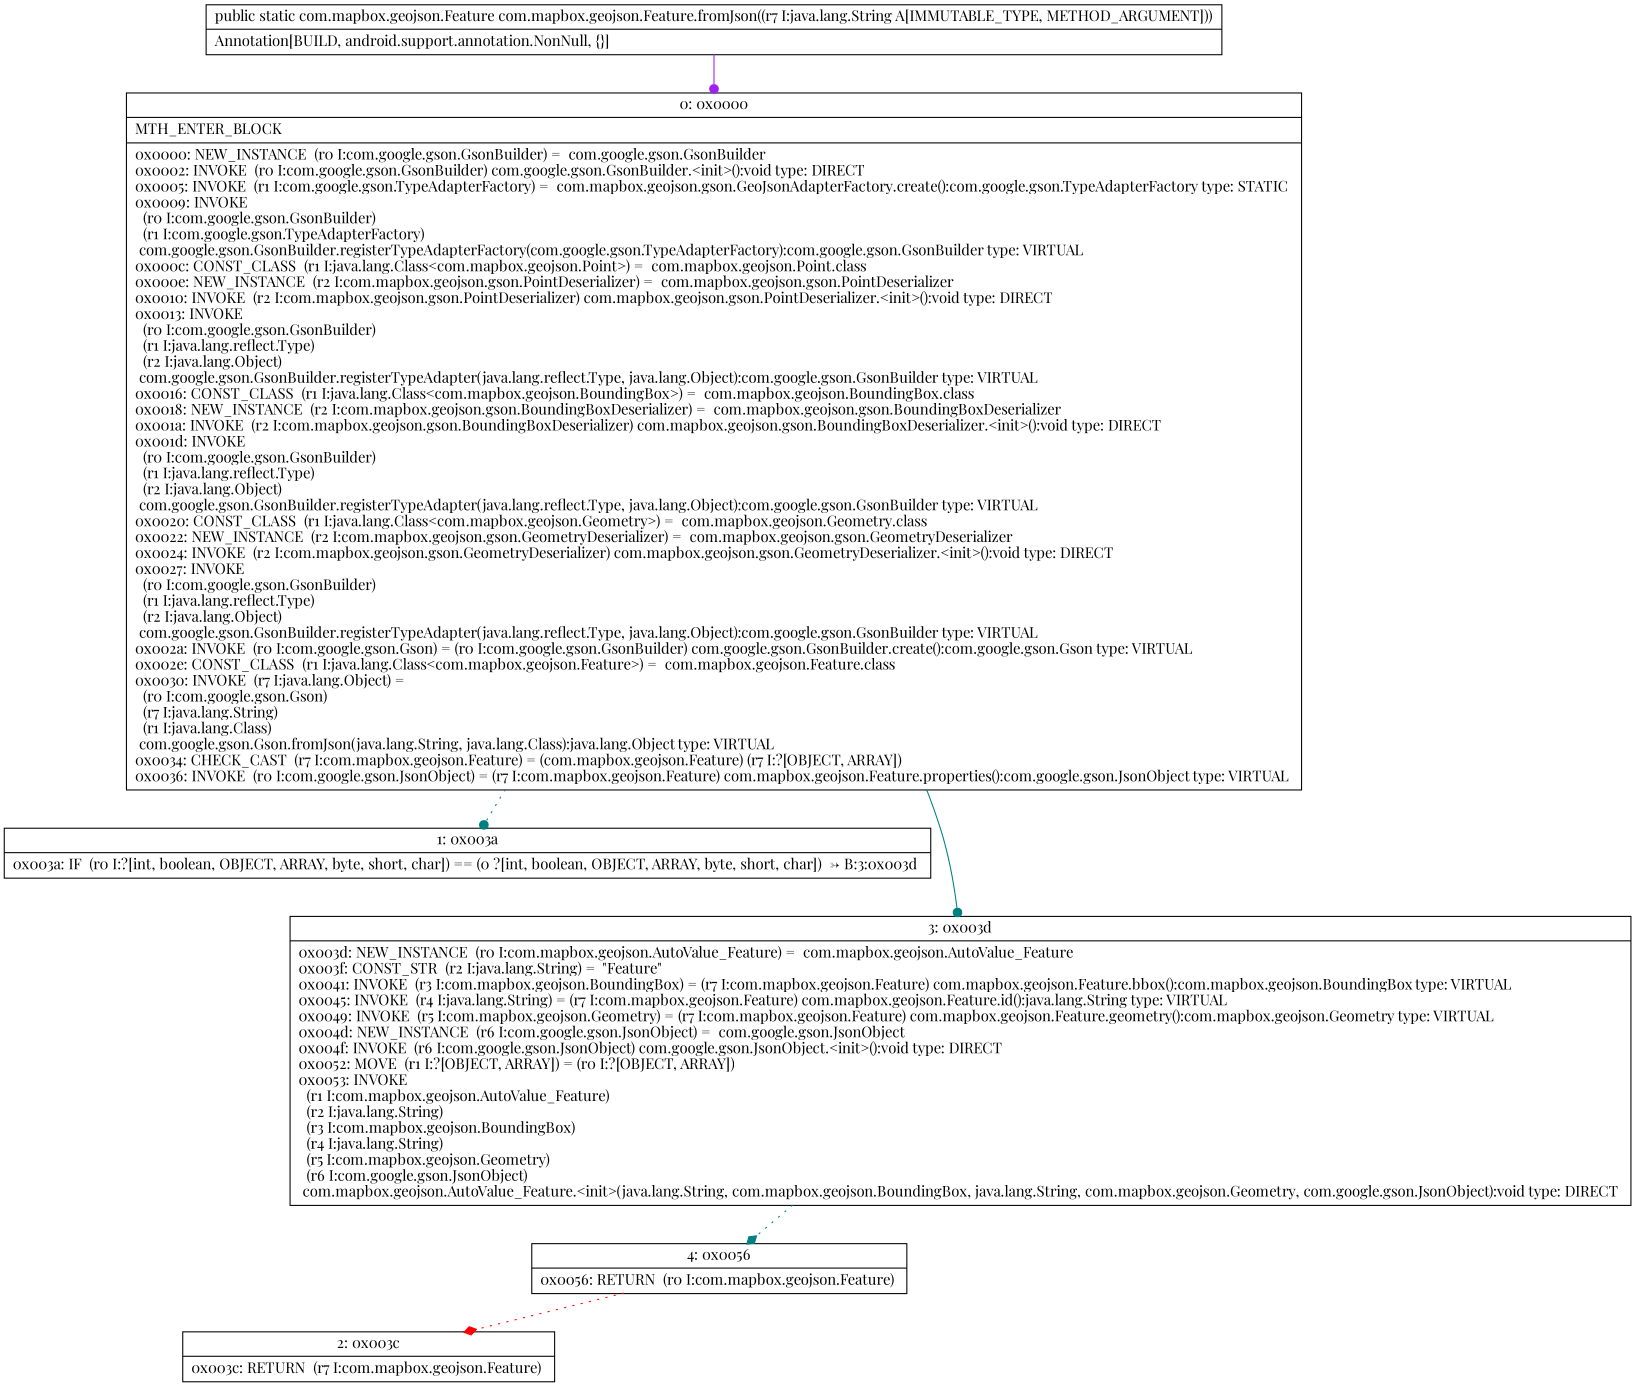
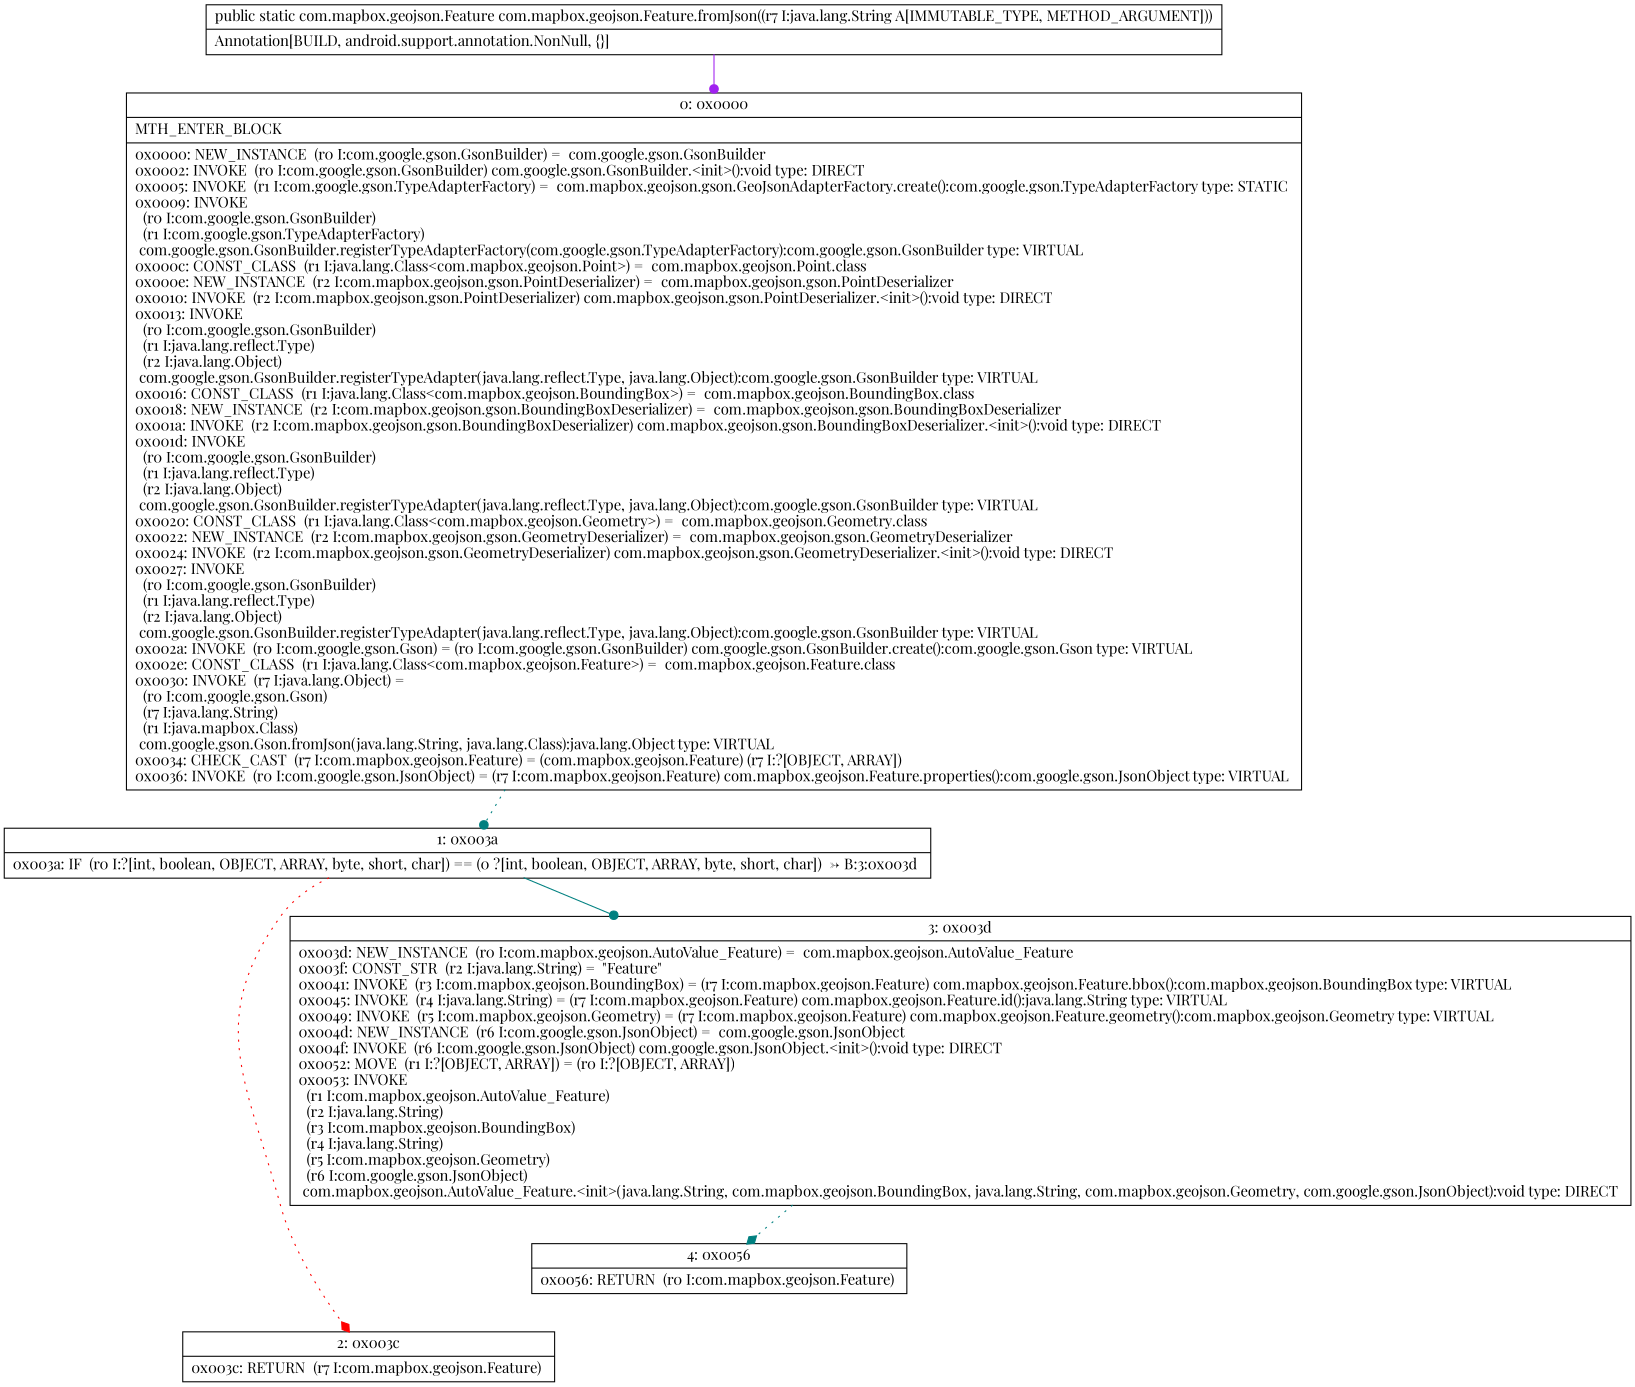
node "0: 0x0000": text "(r1 I:java.lang.Class)" -> "(r1 I:java.mapbox.Class)"
edge "0: 0x0000" -> "3: 0x003d": now "1: 0x003a" -> "3: 0x003d"
edge "4: 0x0056" -> "2: 0x003c": now "1: 0x003a" -> "2: 0x003c"
